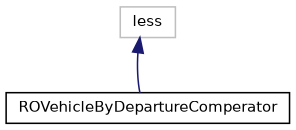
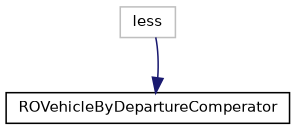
edge "ROVehicleByDepartureComperator" -> "less": reversed
